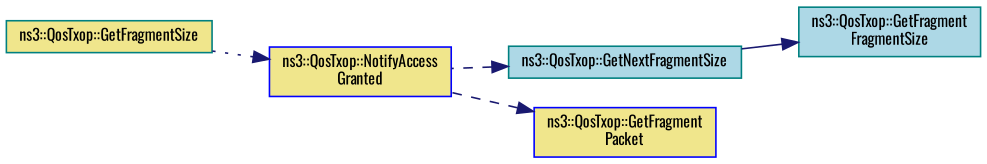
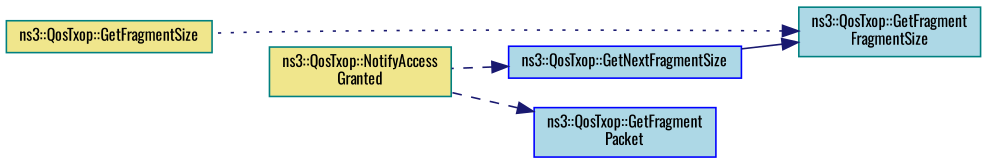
edge "ns3::QosTxop::GetFragmentSize" -> "ns3::QosTxop::NotifyAccess Granted": now "ns3::QosTxop::GetFragmentSize" -> "ns3::QosTxop::GetFragment FragmentSize"
node "ns3::QosTxop::GetNextFragmentSize": color teal -> blue
node "ns3::QosTxop::NotifyAccess Granted": color blue -> teal
node "ns3::QosTxop::GetFragment Packet": fillcolor khaki -> lightblue
